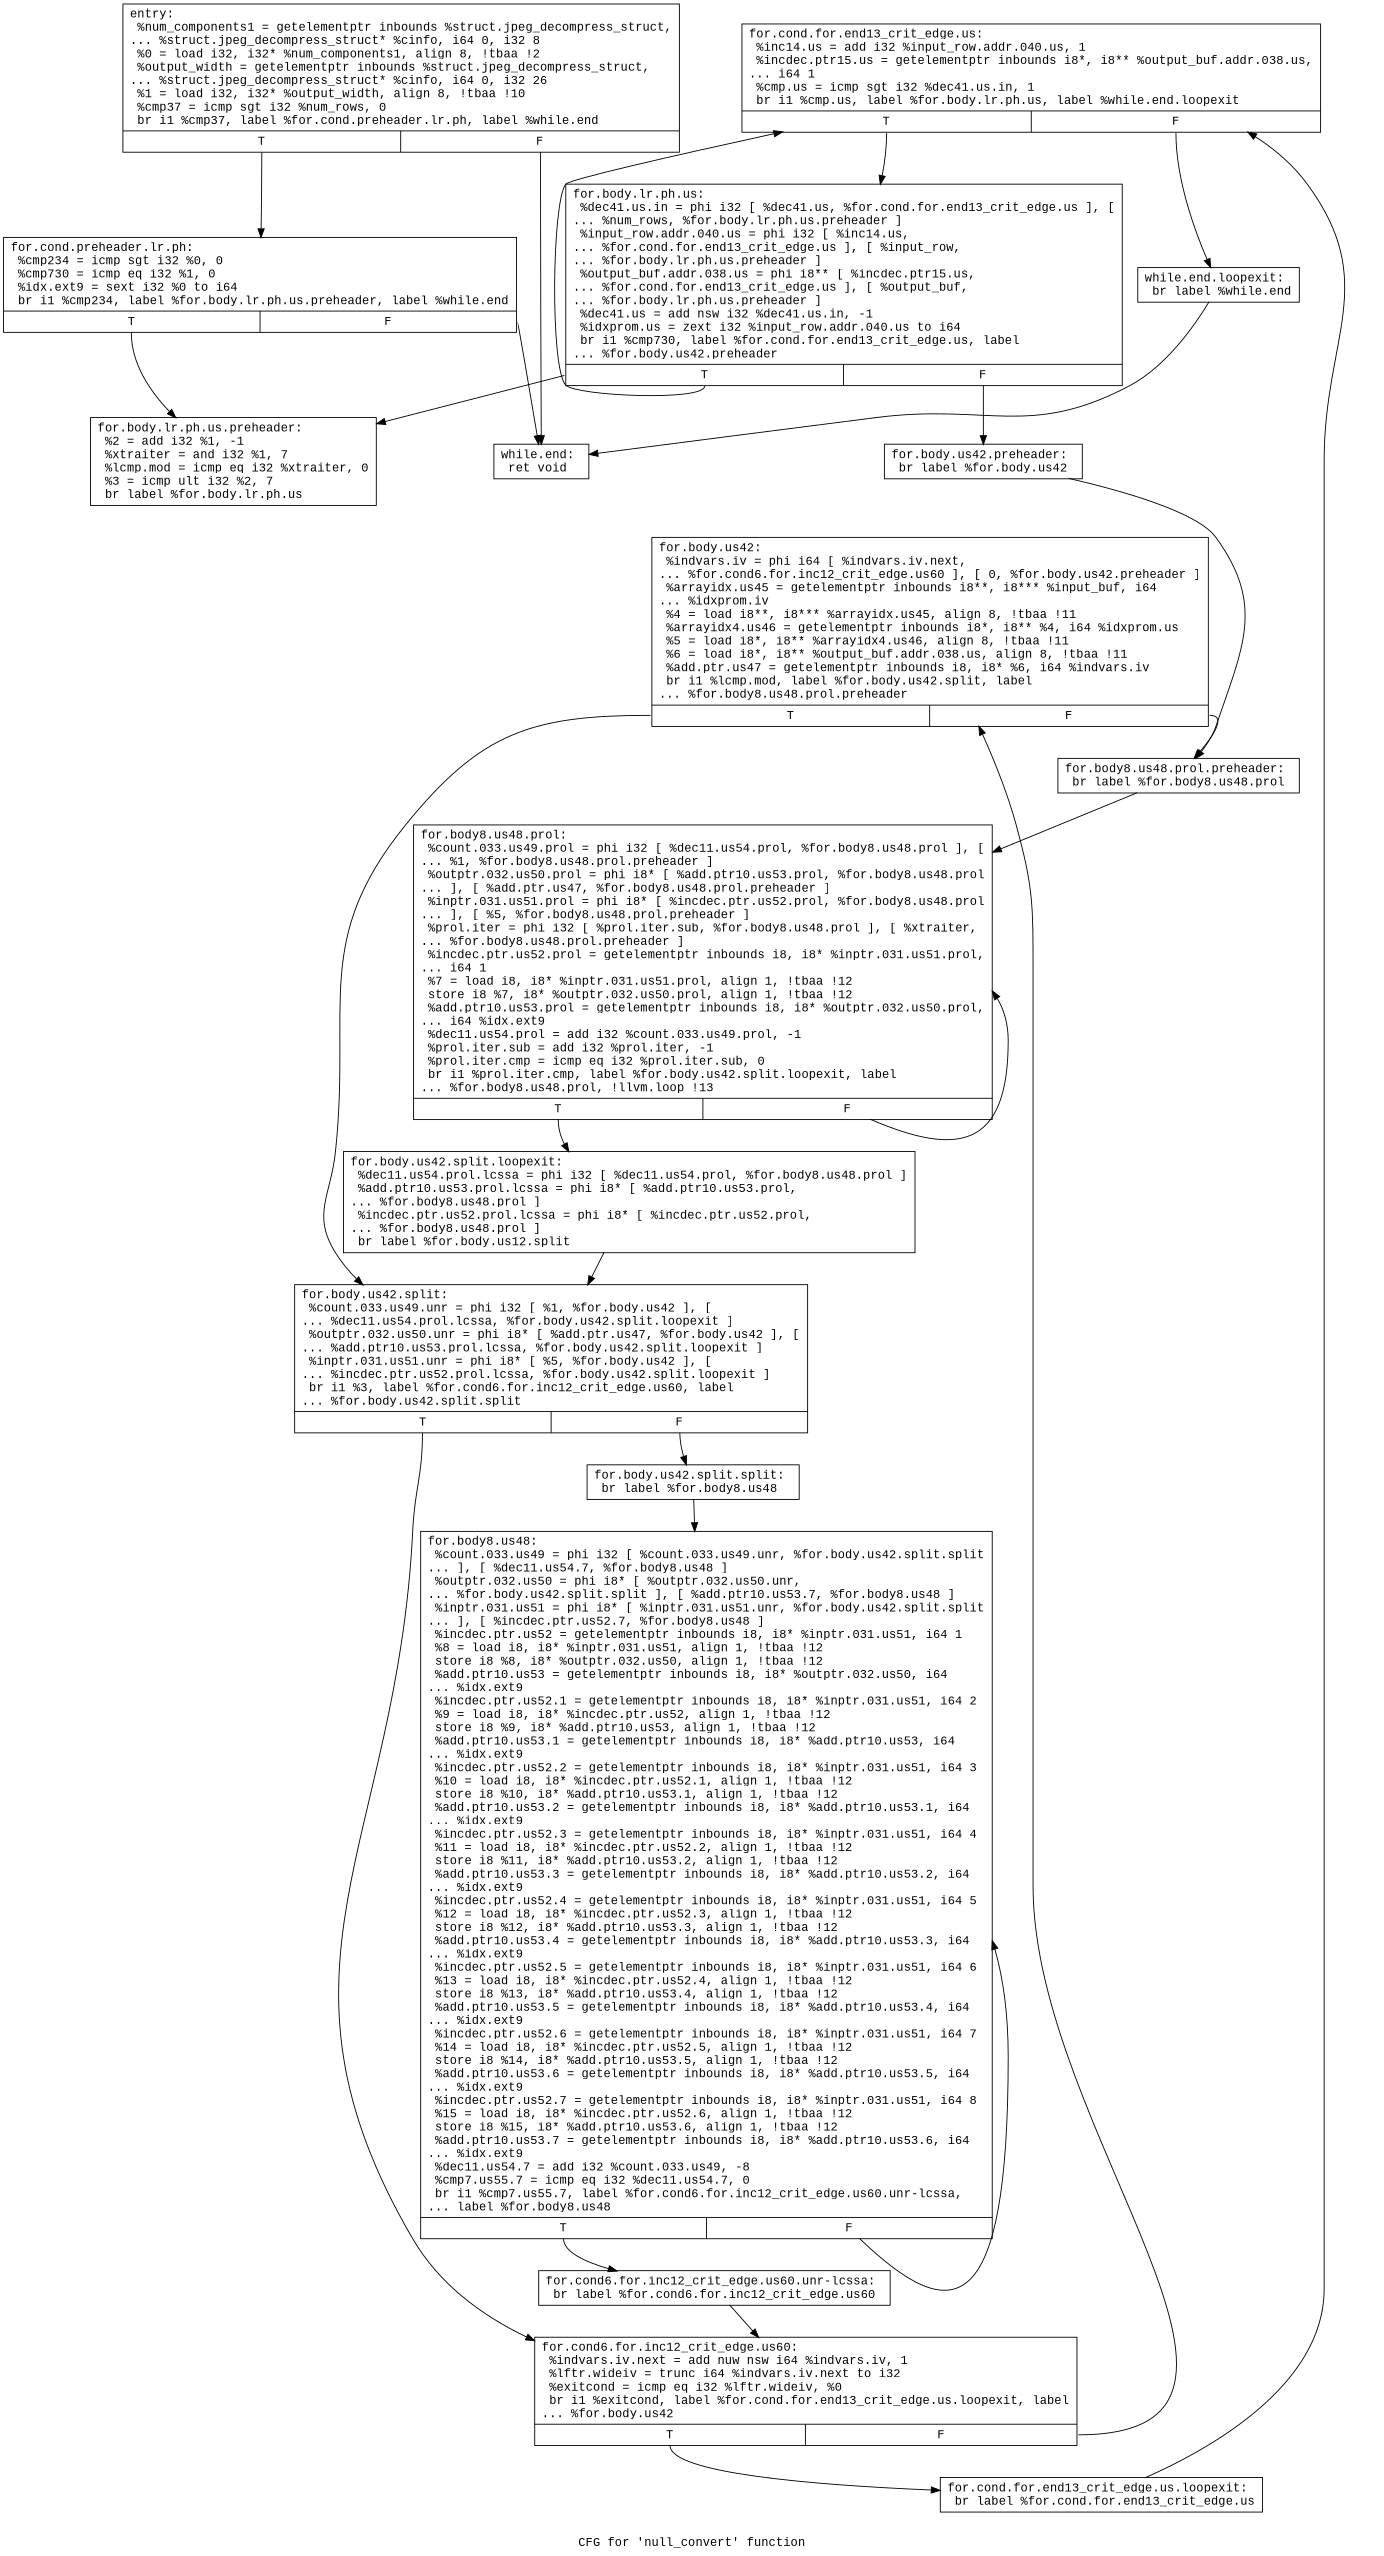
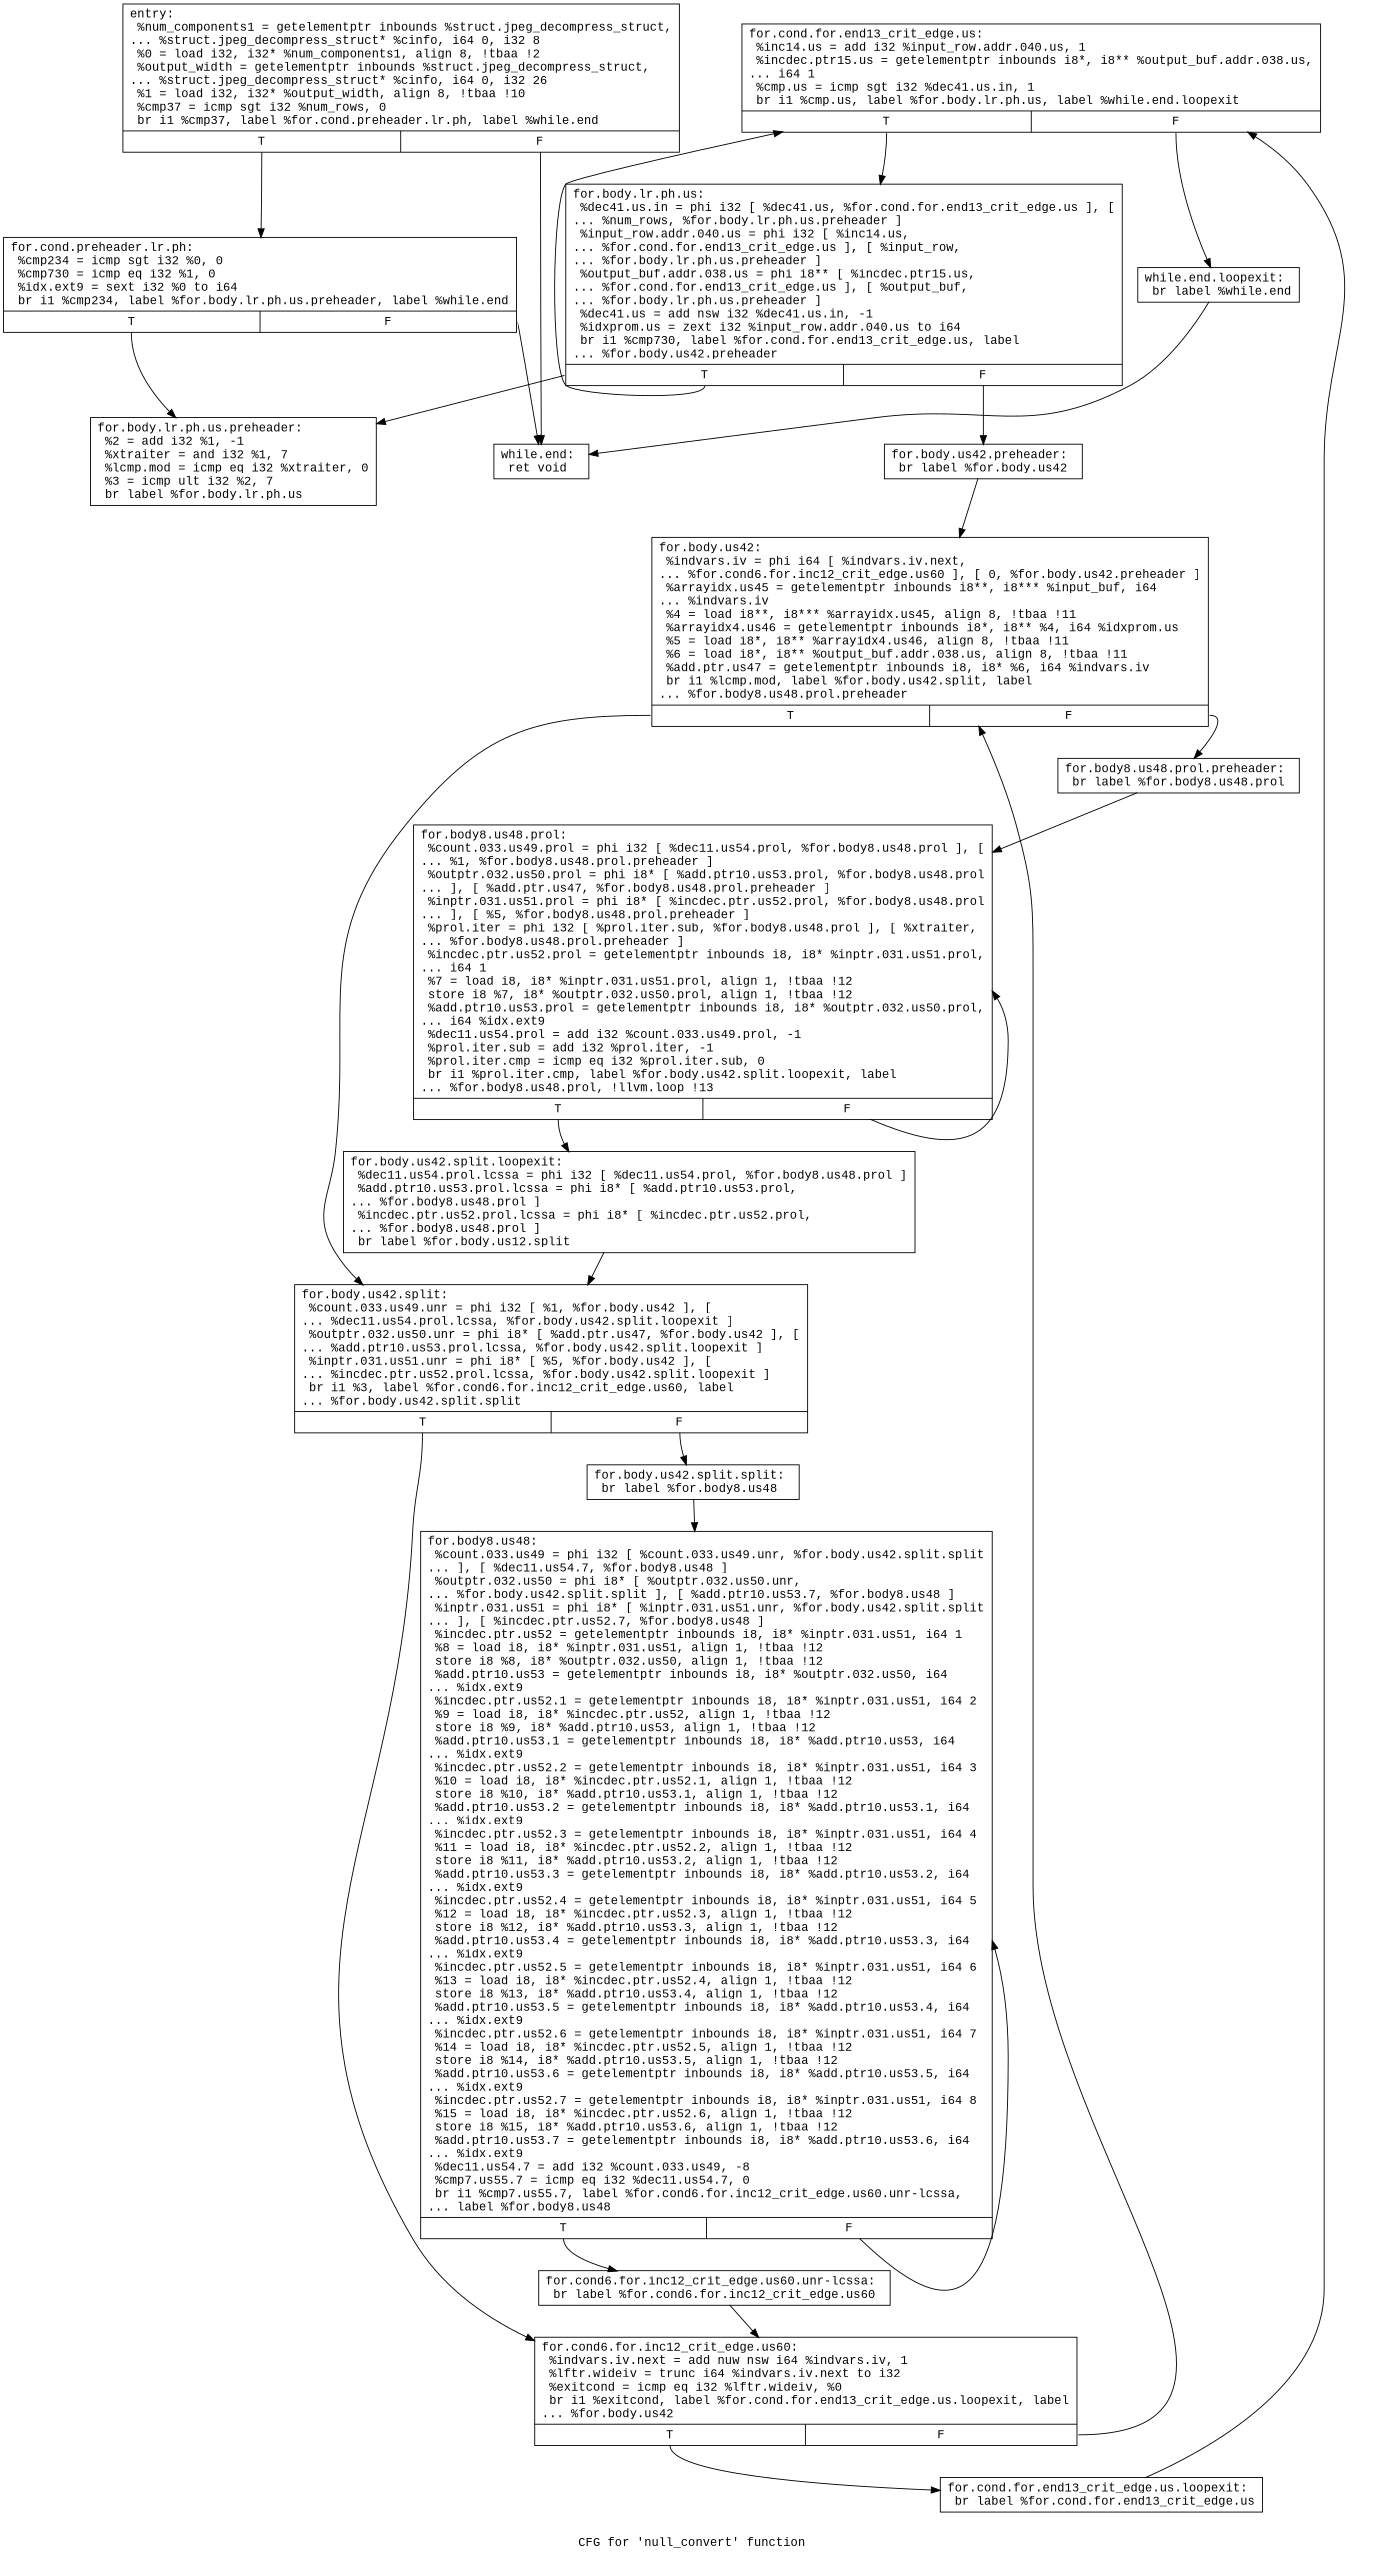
edge "for.body.us42.preheader:" -> "for.body8.us48.prol.preheader:": now "for.body.us42.preheader:" -> "for.body.us42:"
node "for.body.us42:": text "... %idxprom.iv" -> "... %indvars.iv"
